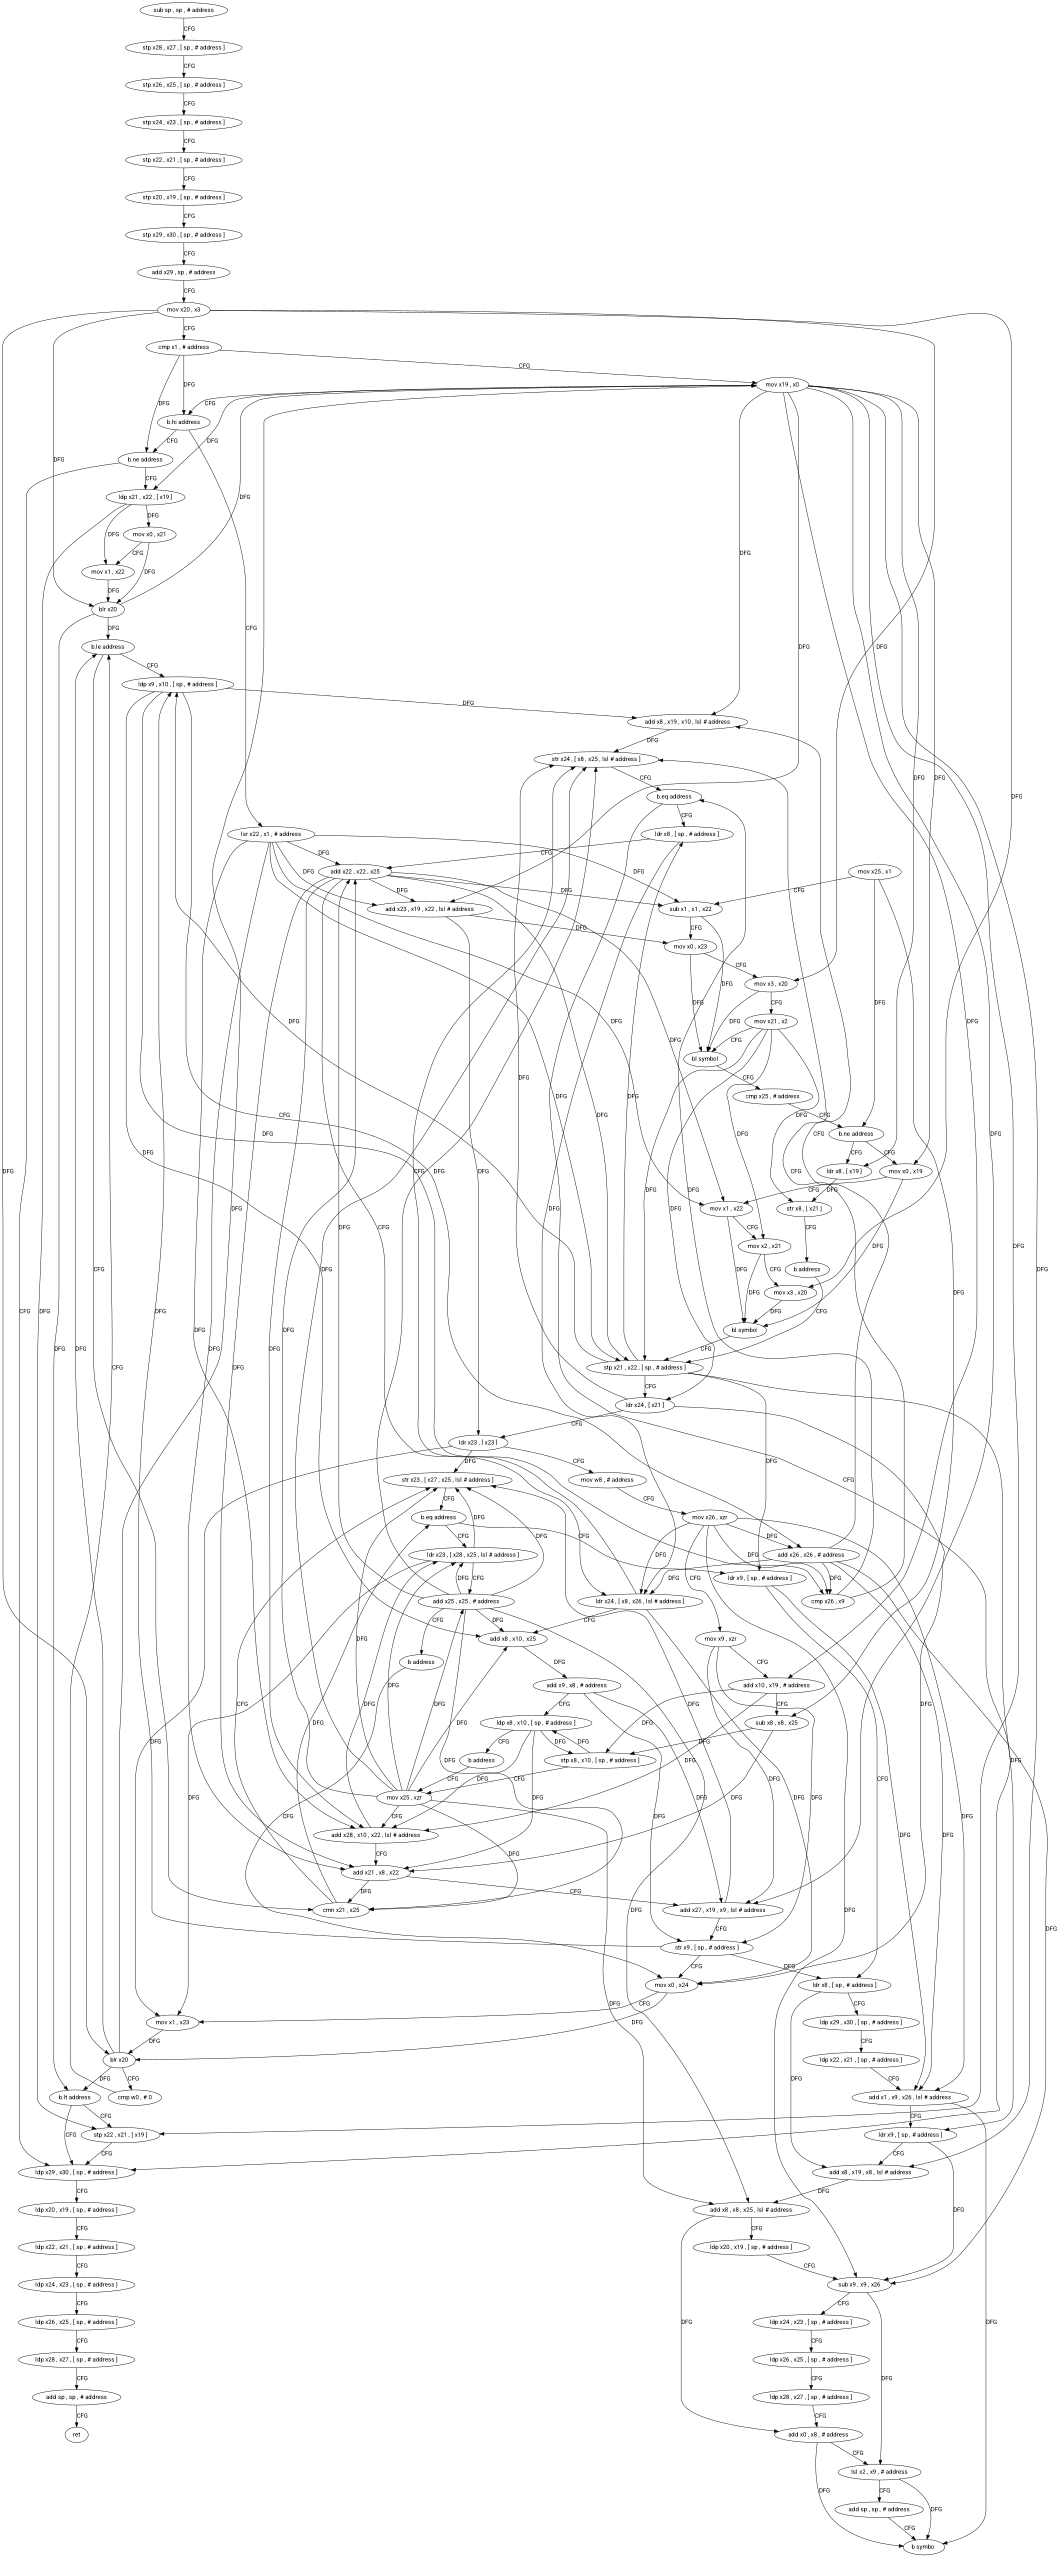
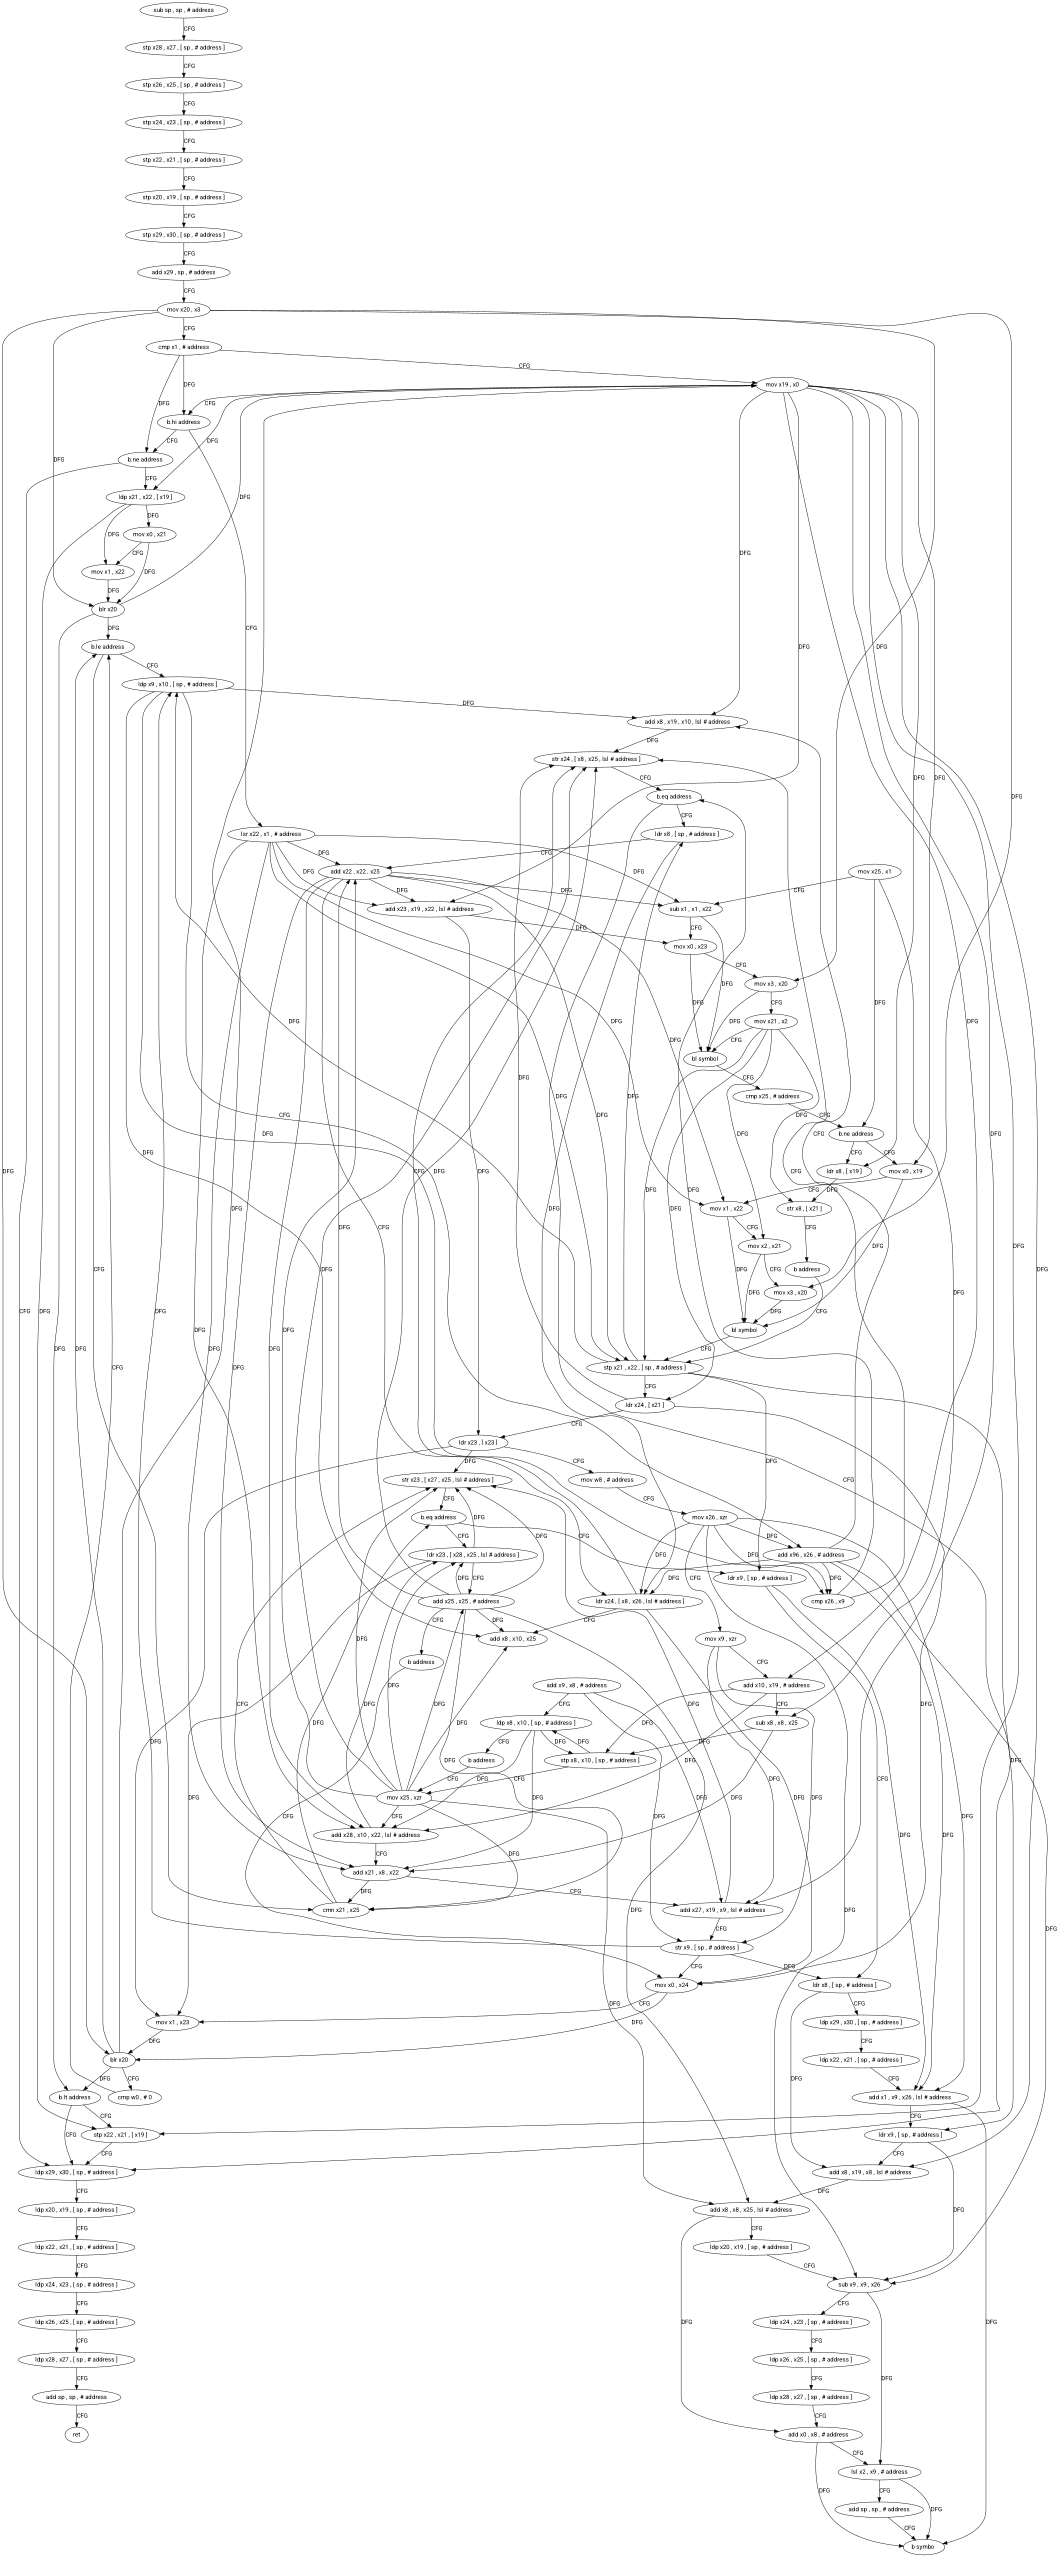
node "add x26 , x26 , # address": label "add x26 , x26 , # address" -> "add x96 , x26 , # address"
edge "add x8 , x10 , x25" -> "add x9 , x8 , # address": removed, label "DFG"
